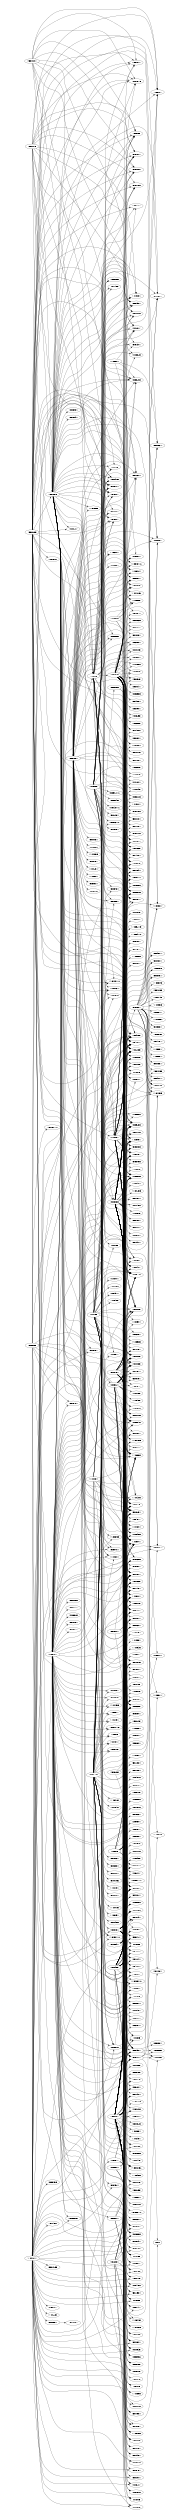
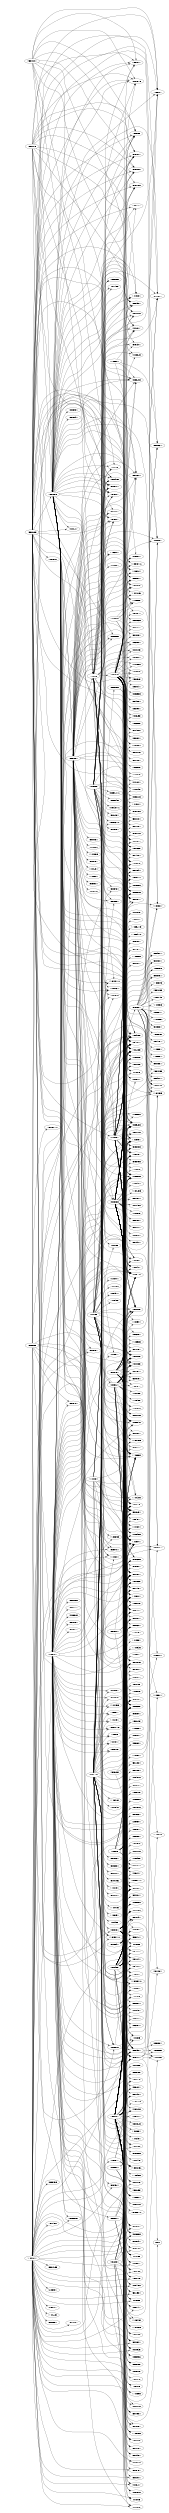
node "YMR150C": removed
edge "YKL062W" -> "YBR166C": removed
node "YGL140C": label "YGL140C" -> "YJL140C"
node "YHR036W": removed
node "YAL033W": added
edge "YDR188W" -> "YDR100W": now "YNL216W" -> "YDR100W"
